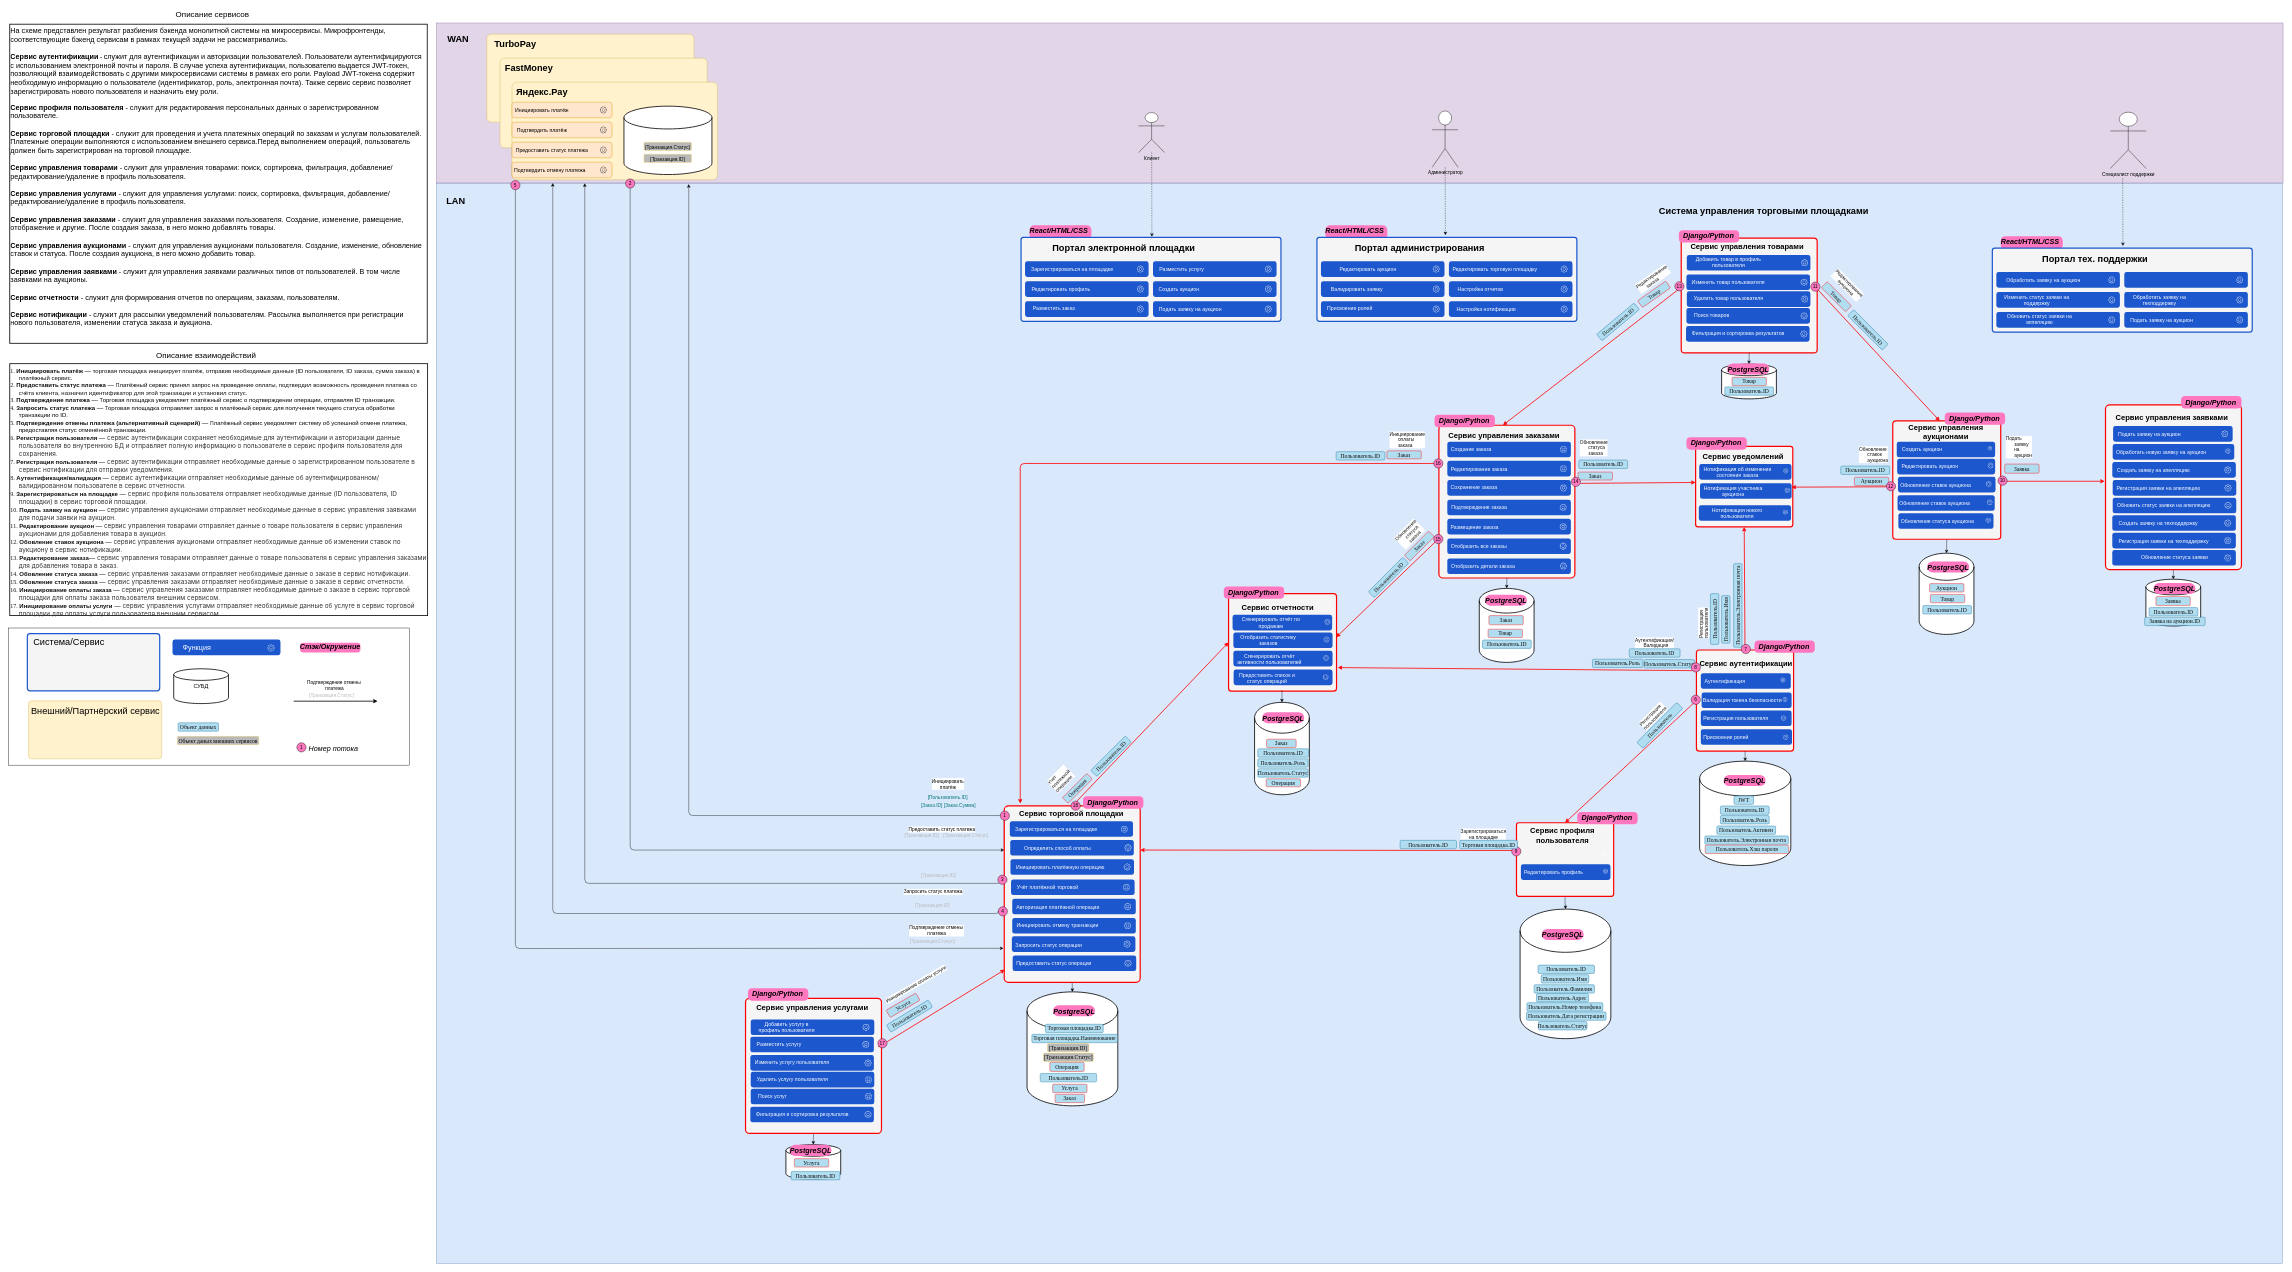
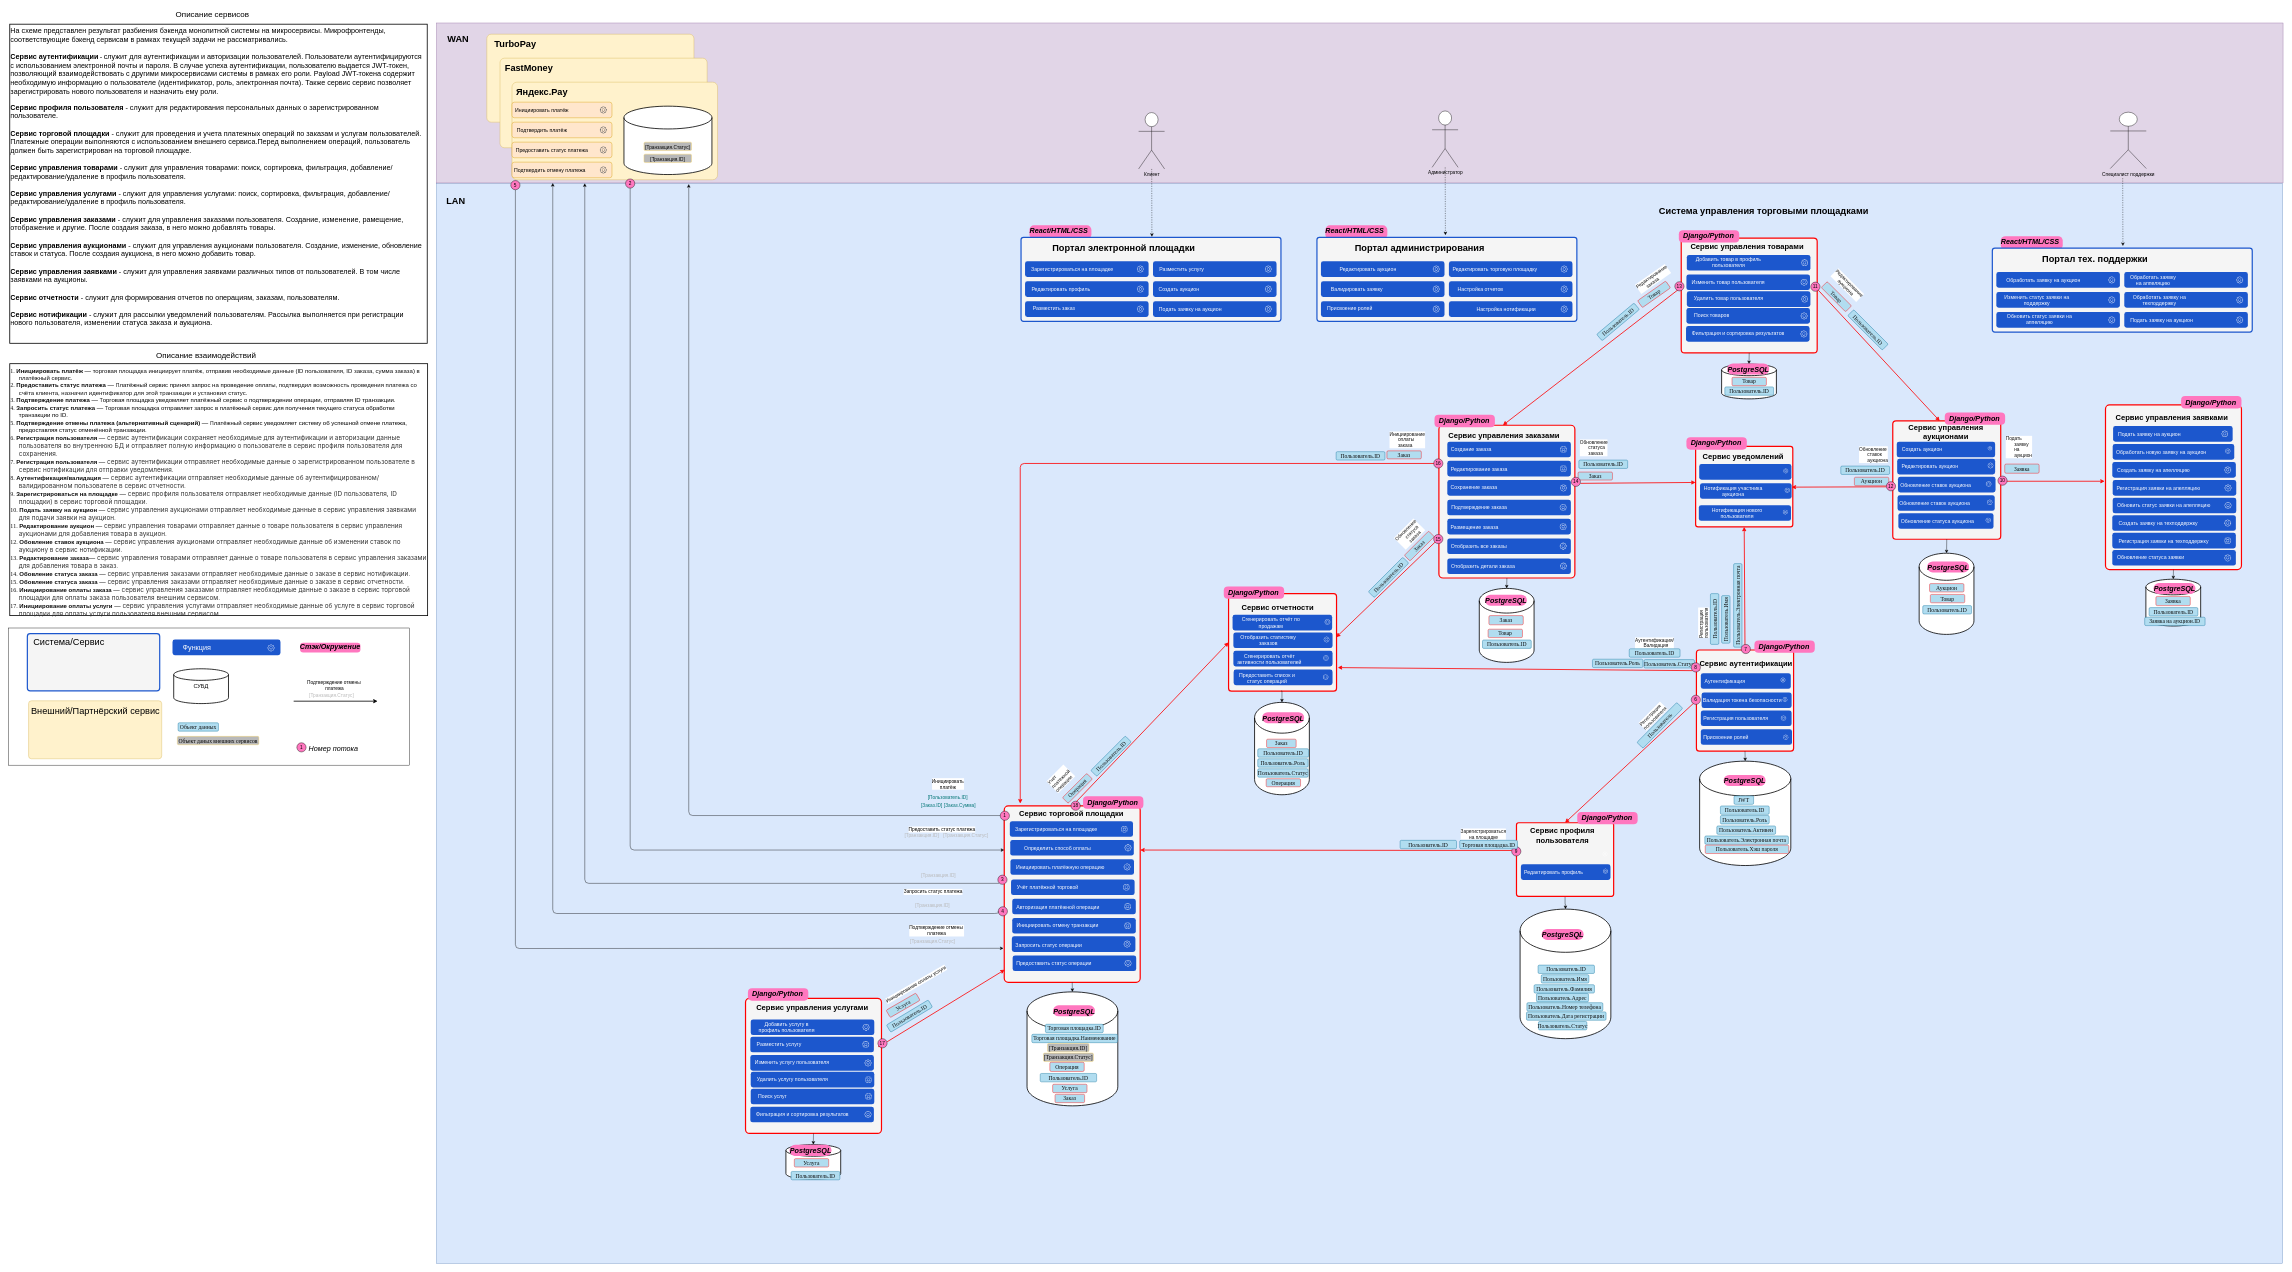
node "Клиент": size 26x40 -> 26x56
node "Обработать заявку на аппеляцию": added
node "Настройка нотификации": moved (1486, 309) -> (1506, 309)
node "Нотификация об изменении состояния заказа": removed
node "Обновление статуса заявки": moved (2175, 558) -> (2151, 558)
